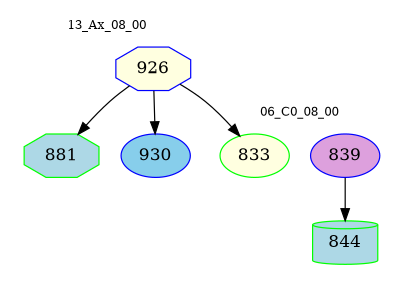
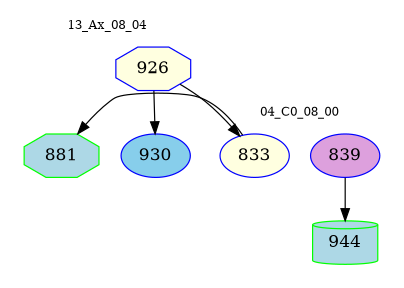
cluster "13_Ax_08_00": label "13_Ax_08_00" -> "13_Ax_08_04"
edge "926" -> "881": now "833" -> "881"
cluster "06_C0_08_00": label "06_C0_08_00" -> "04_C0_08_00"
node "833": color green -> blue
node "844": label "844" -> "944"
